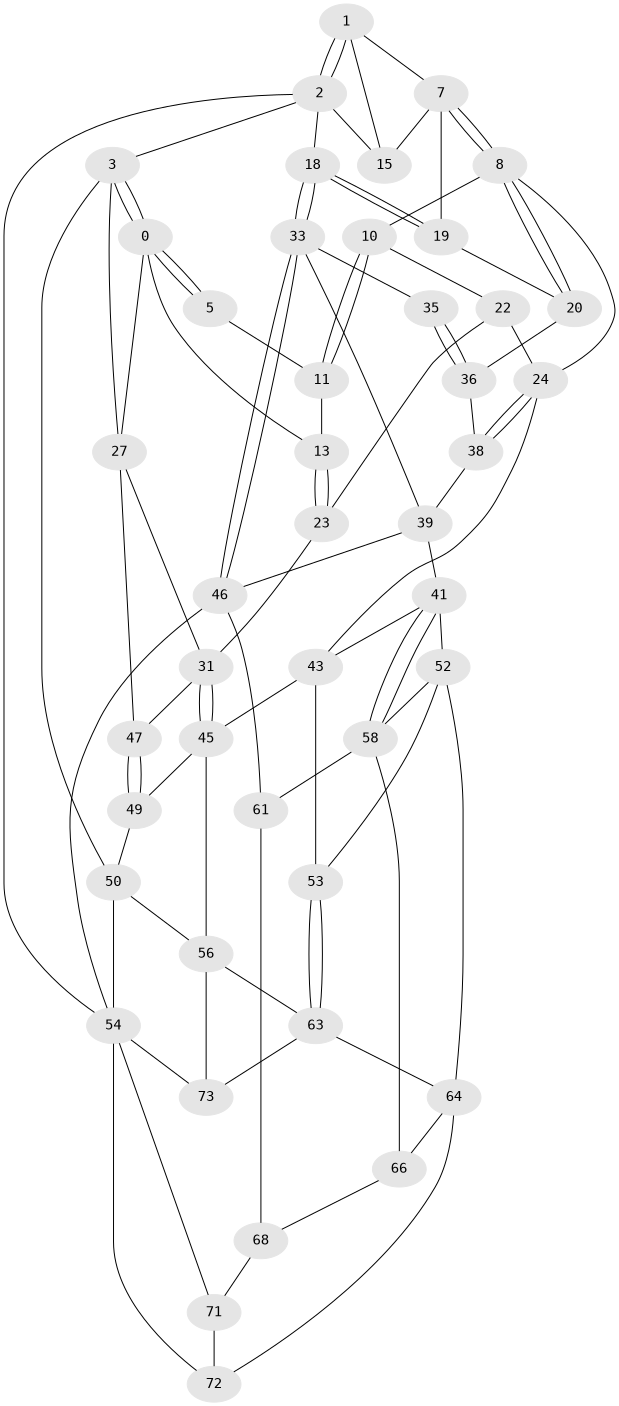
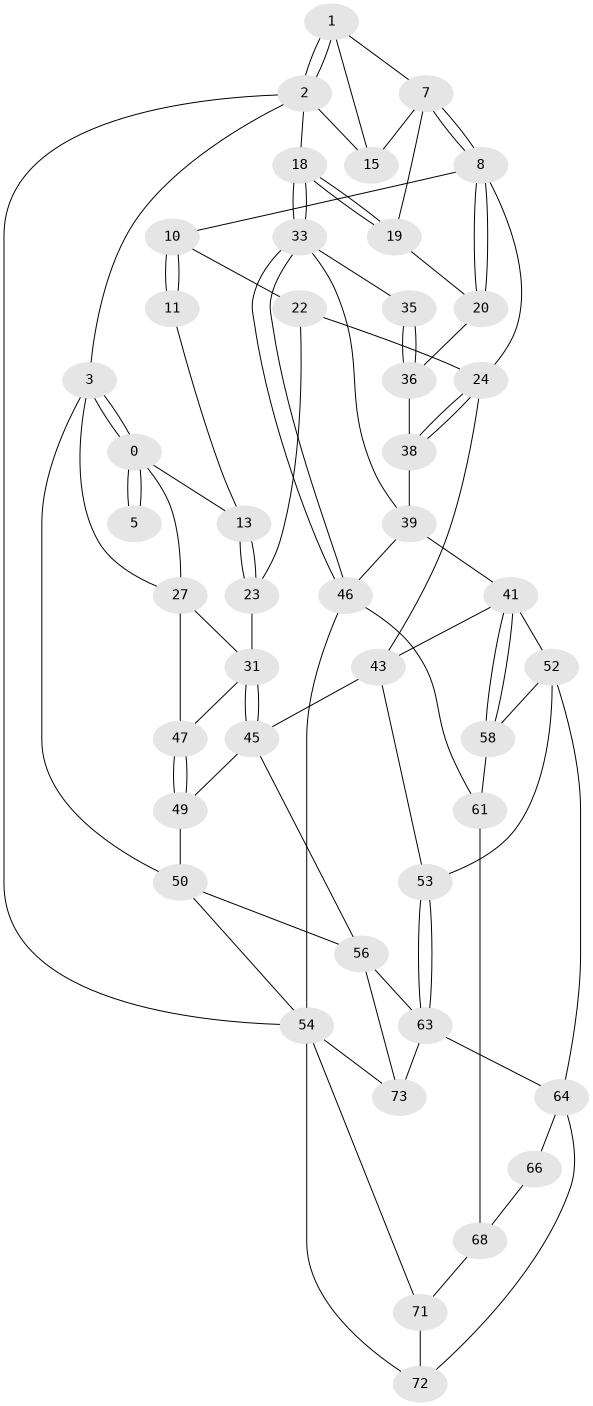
edge "5" -- "11": removed
edge "58" -- "66": removed
